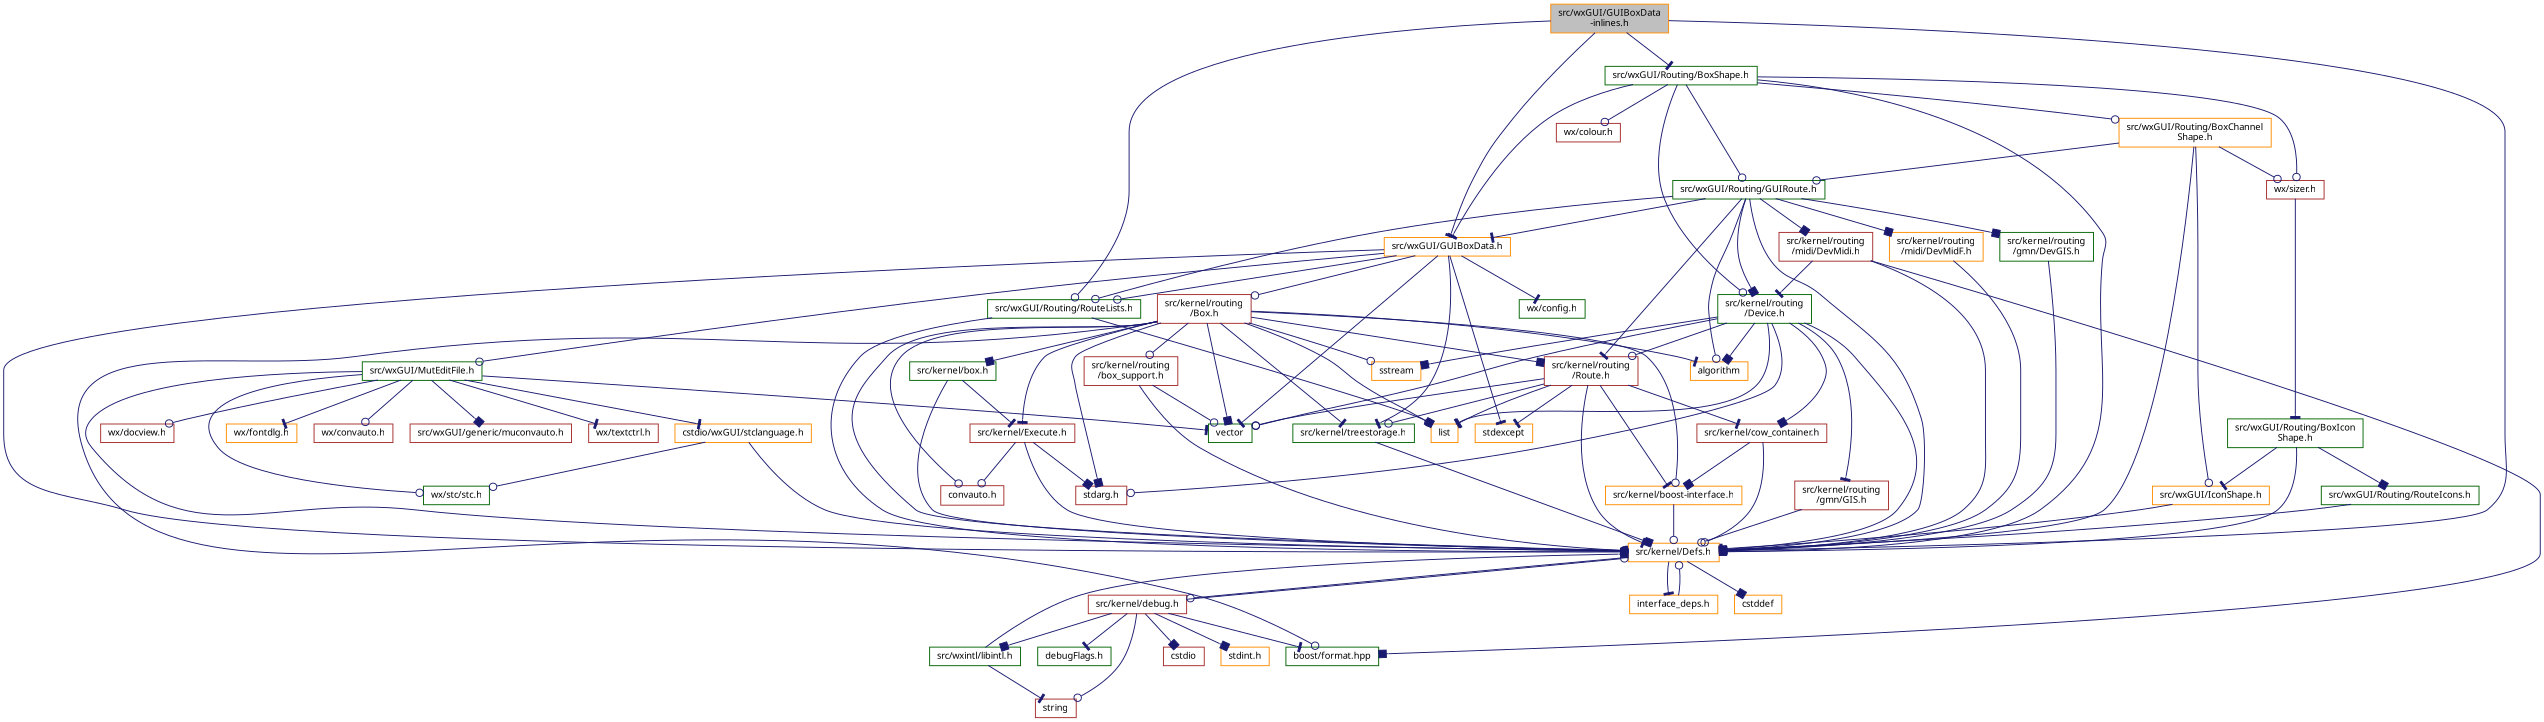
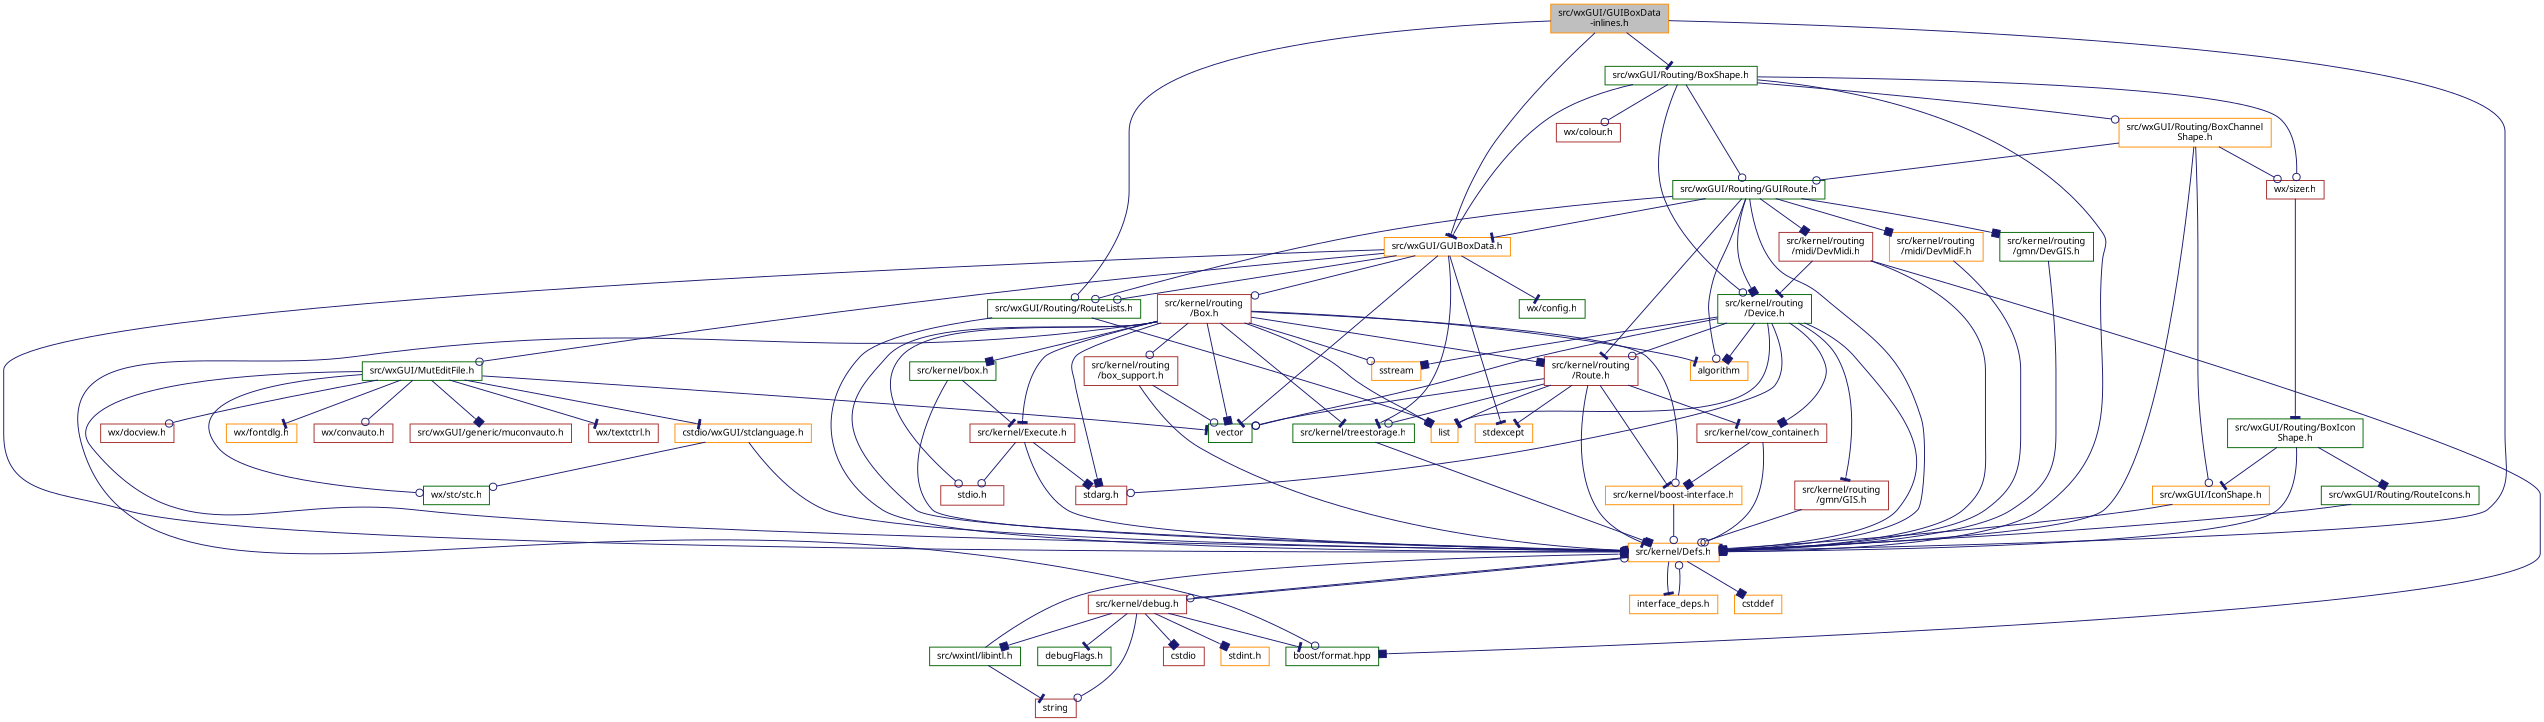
node "convauto.h": label "convauto.h" -> "stdio.h"
